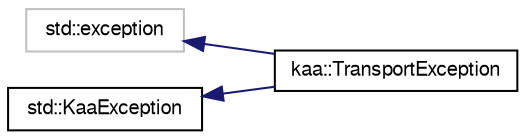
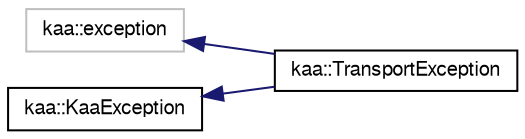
node "std::exception": label "std::exception" -> "kaa::exception"
node "std::KaaException": label "std::KaaException" -> "kaa::KaaException"
